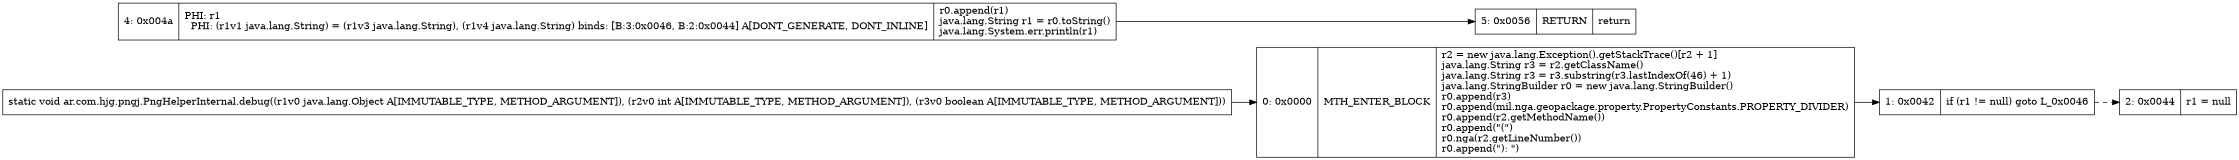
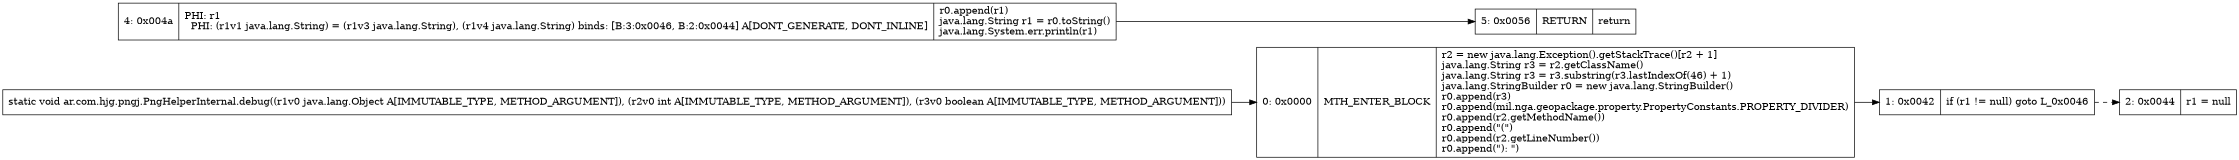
node "0: 0x0000": text "r0.nga(r2.getLineNumber())" -> "r0.append(r2.getLineNumber())"
